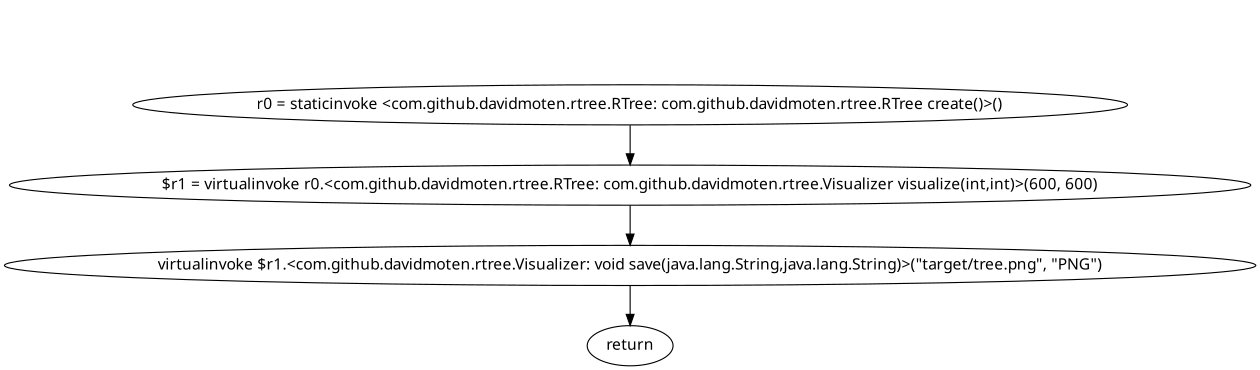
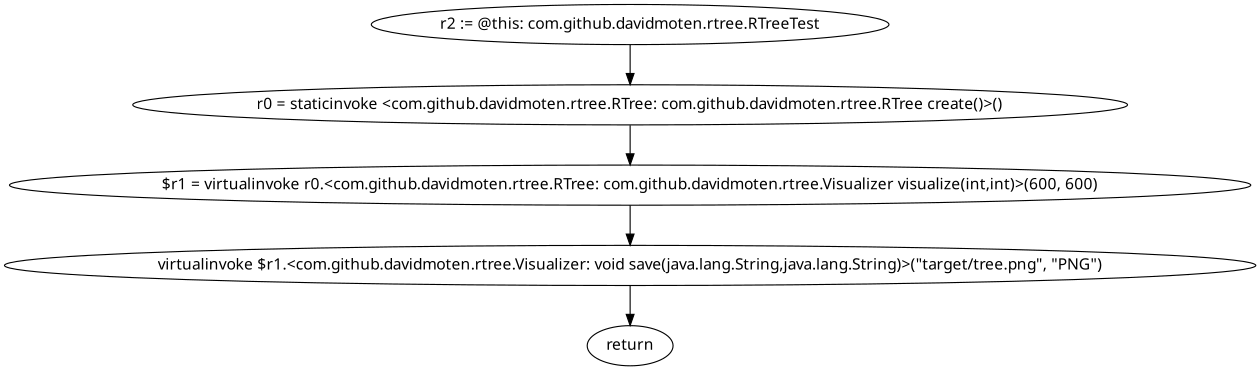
node "r2 := @this: com.github.davidmoten.rtree.RTreeTest": added
